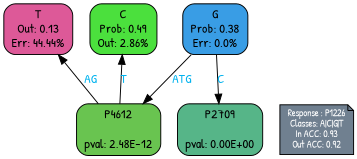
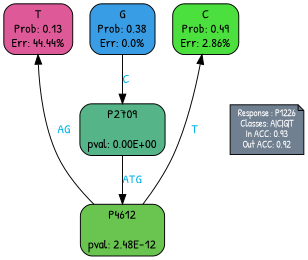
node "T Out: 0.13 Err: 44.44%": label "T Out: 0.13 Err: 44.44%" -> "T Prob: 0.13 Err: 44.44%"
node "C Prob: 0.49 Out: 2.86%": label "C Prob: 0.49 Out: 2.86%" -> "C Prob: 0.49 Err: 2.86%"
edge "G Prob: 0.38 Err: 0.0%" -> "P4612 pval: 2.48E-12": now "P2709 pval: 0.00E+00" -> "P4612 pval: 2.48E-12"
